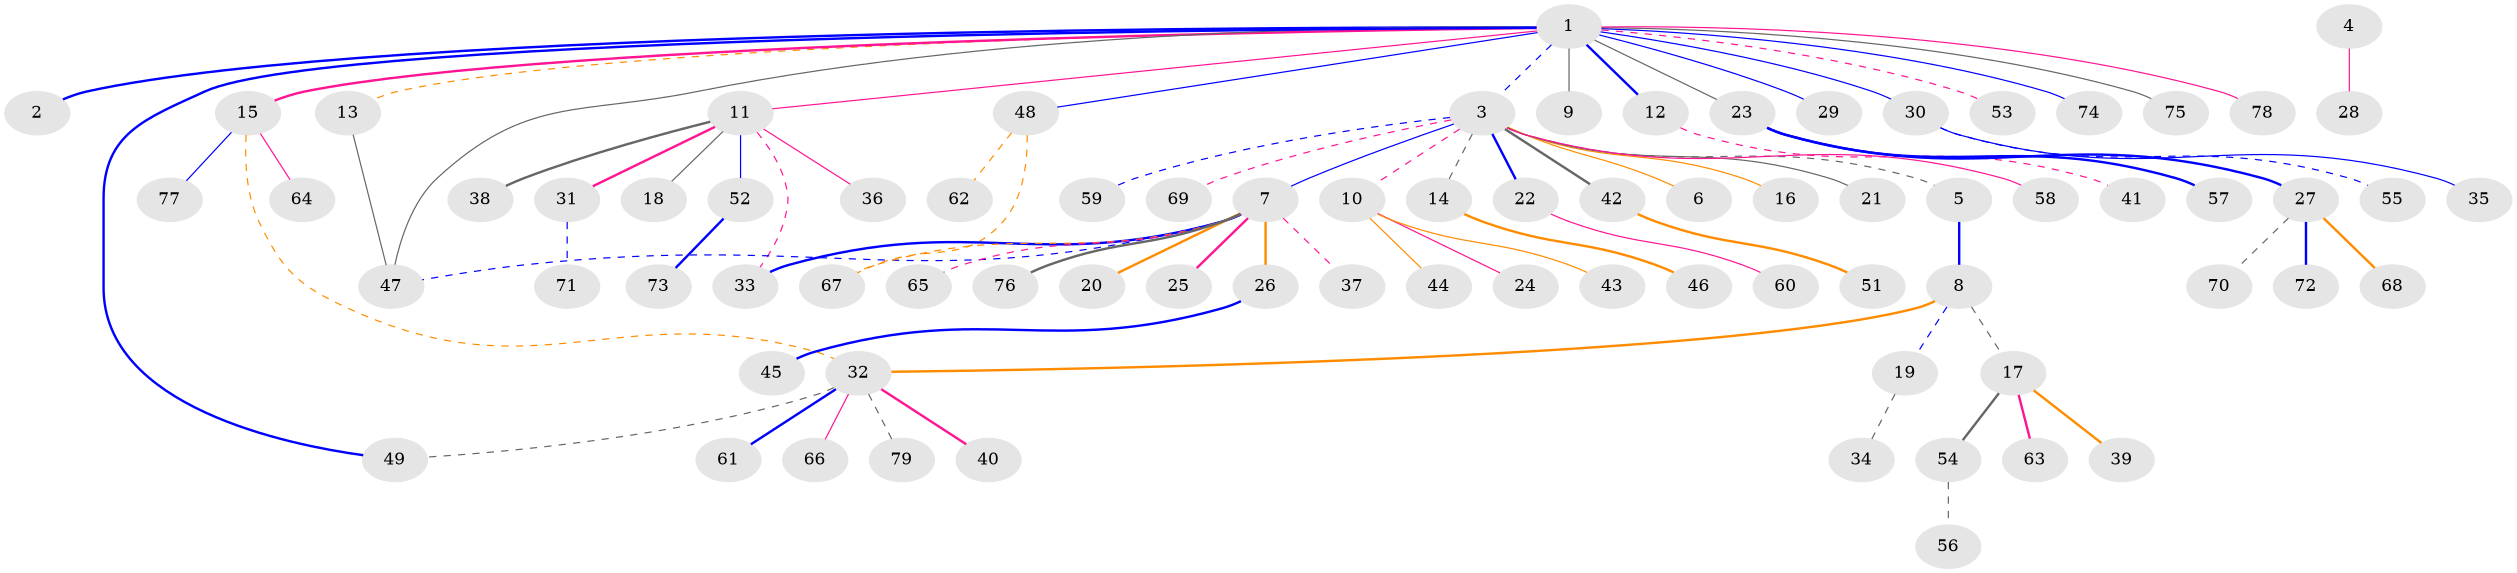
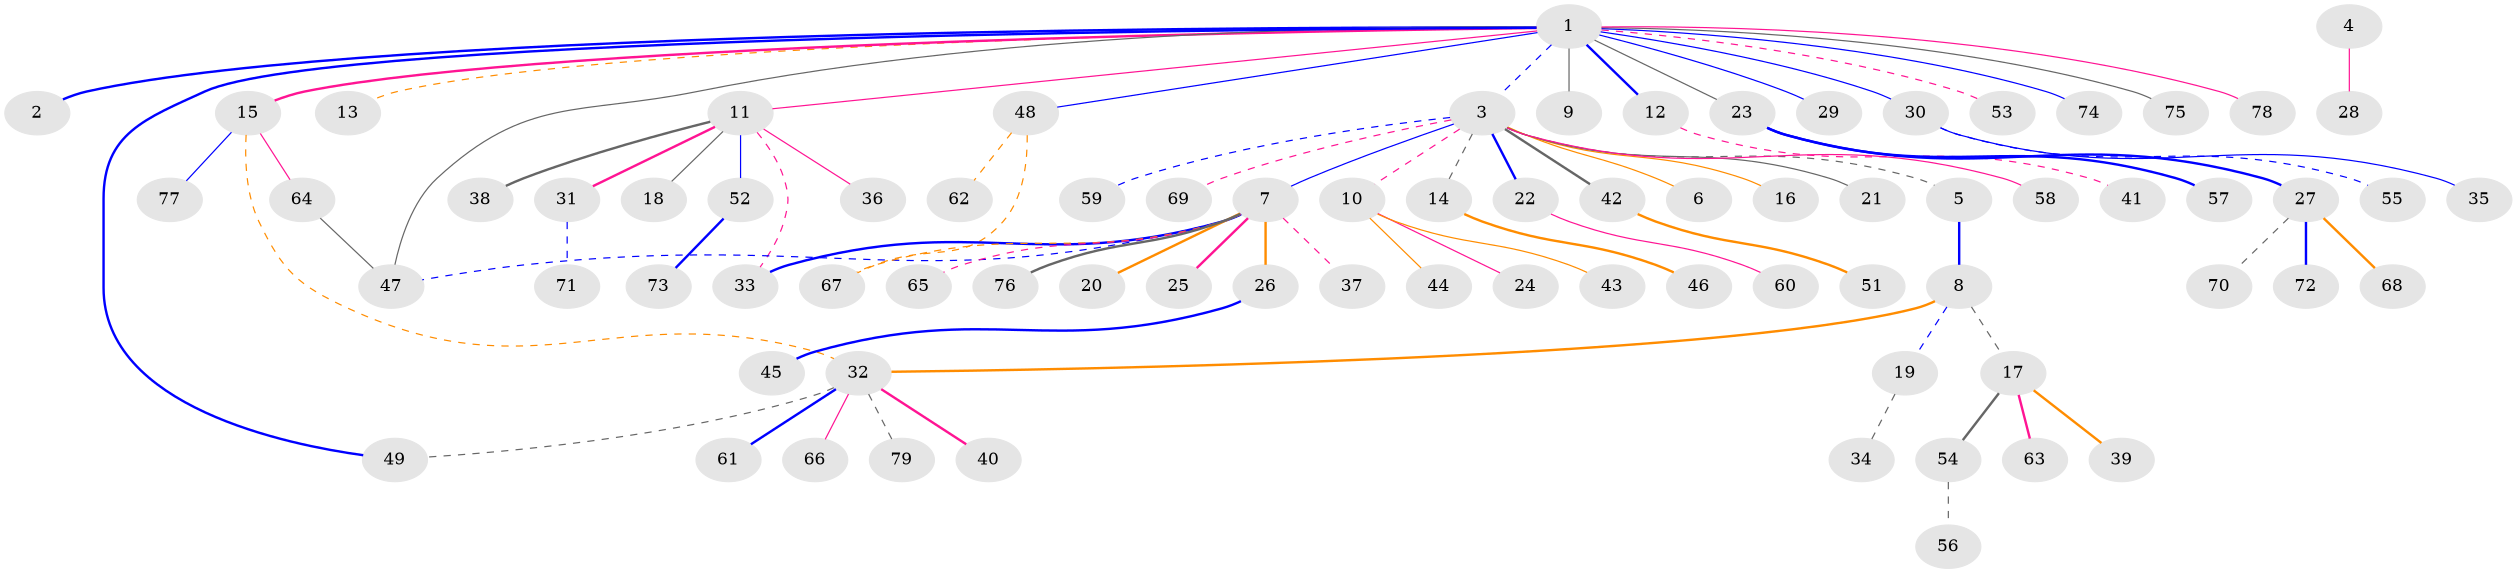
edge "13" -- "47": now "64" -- "47"
